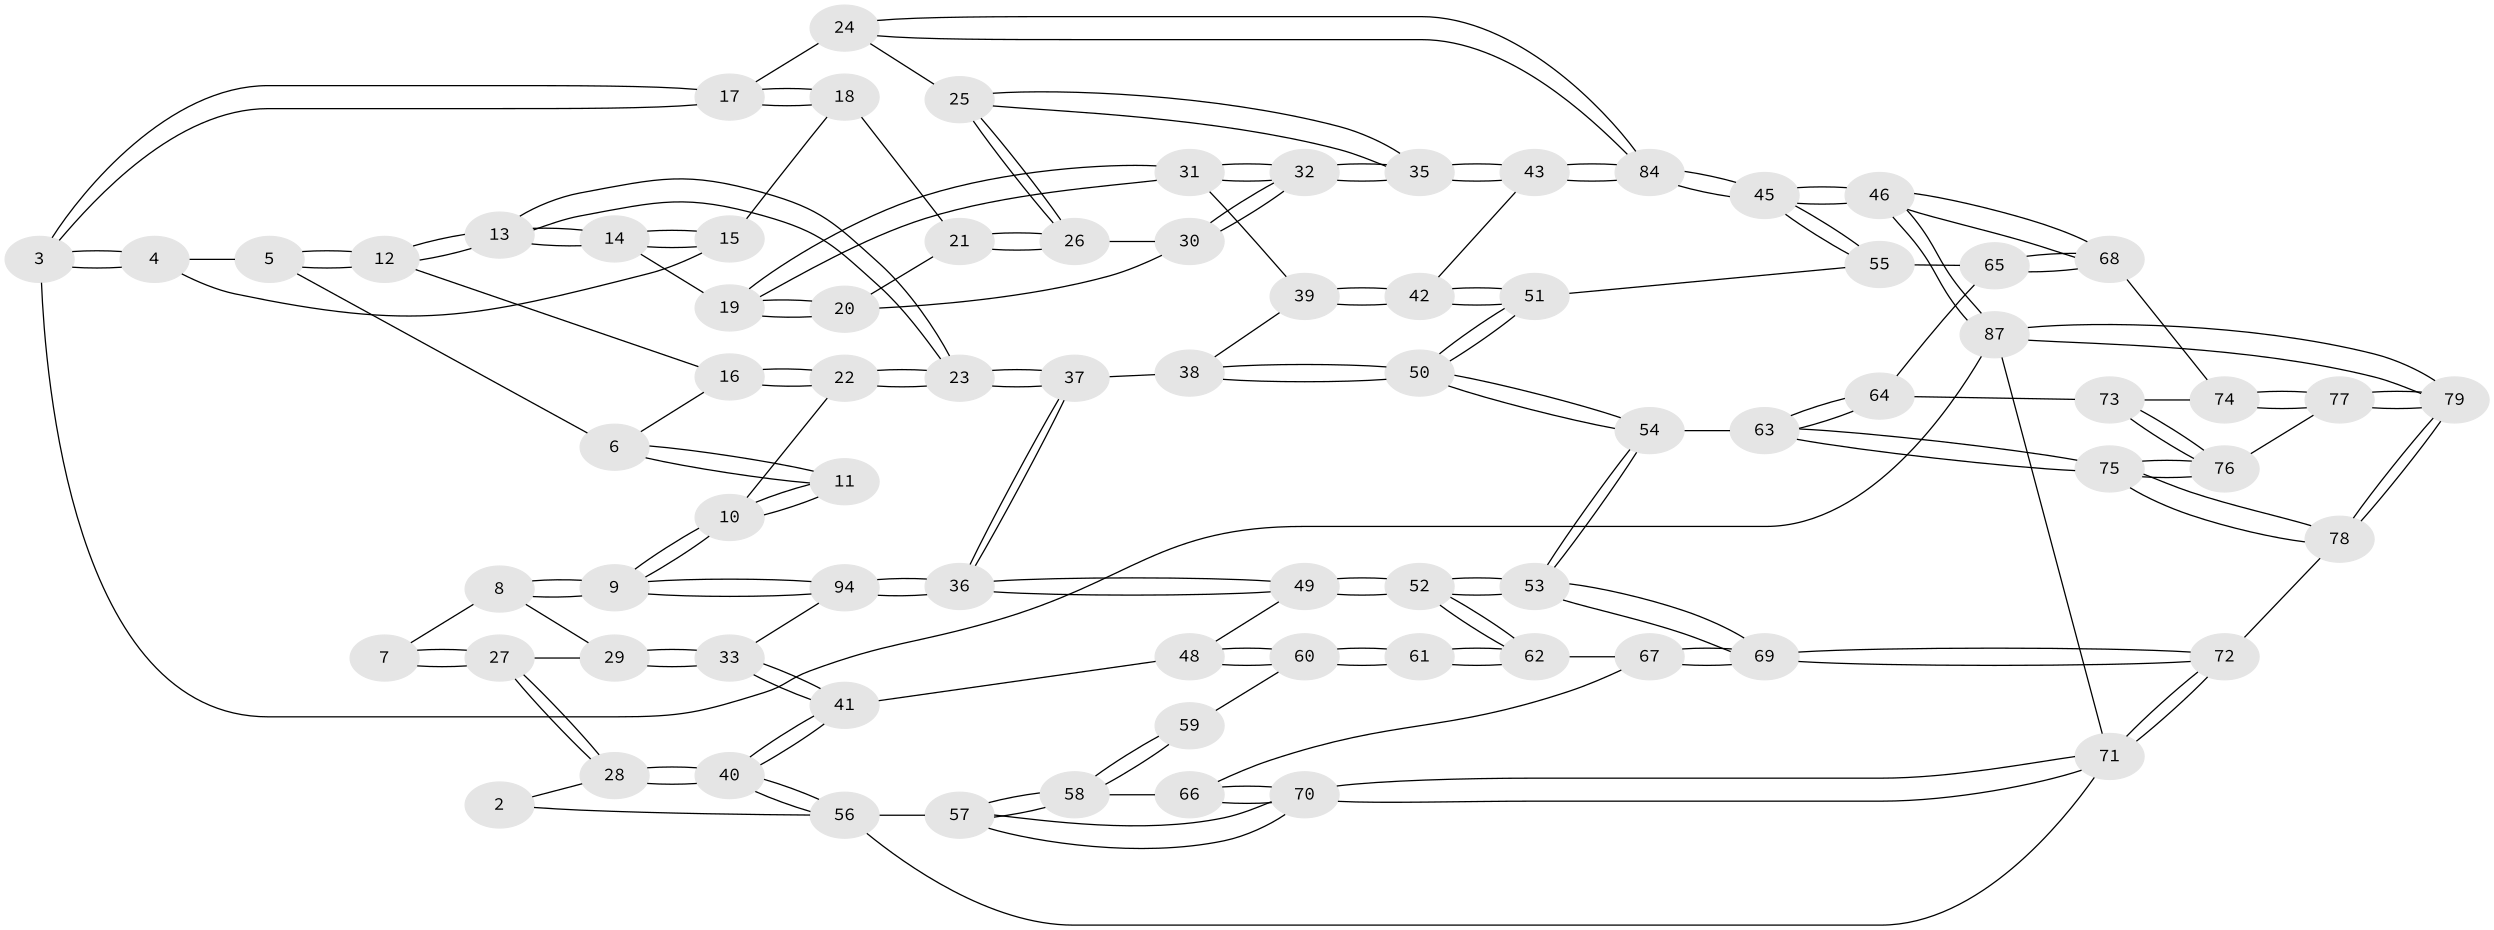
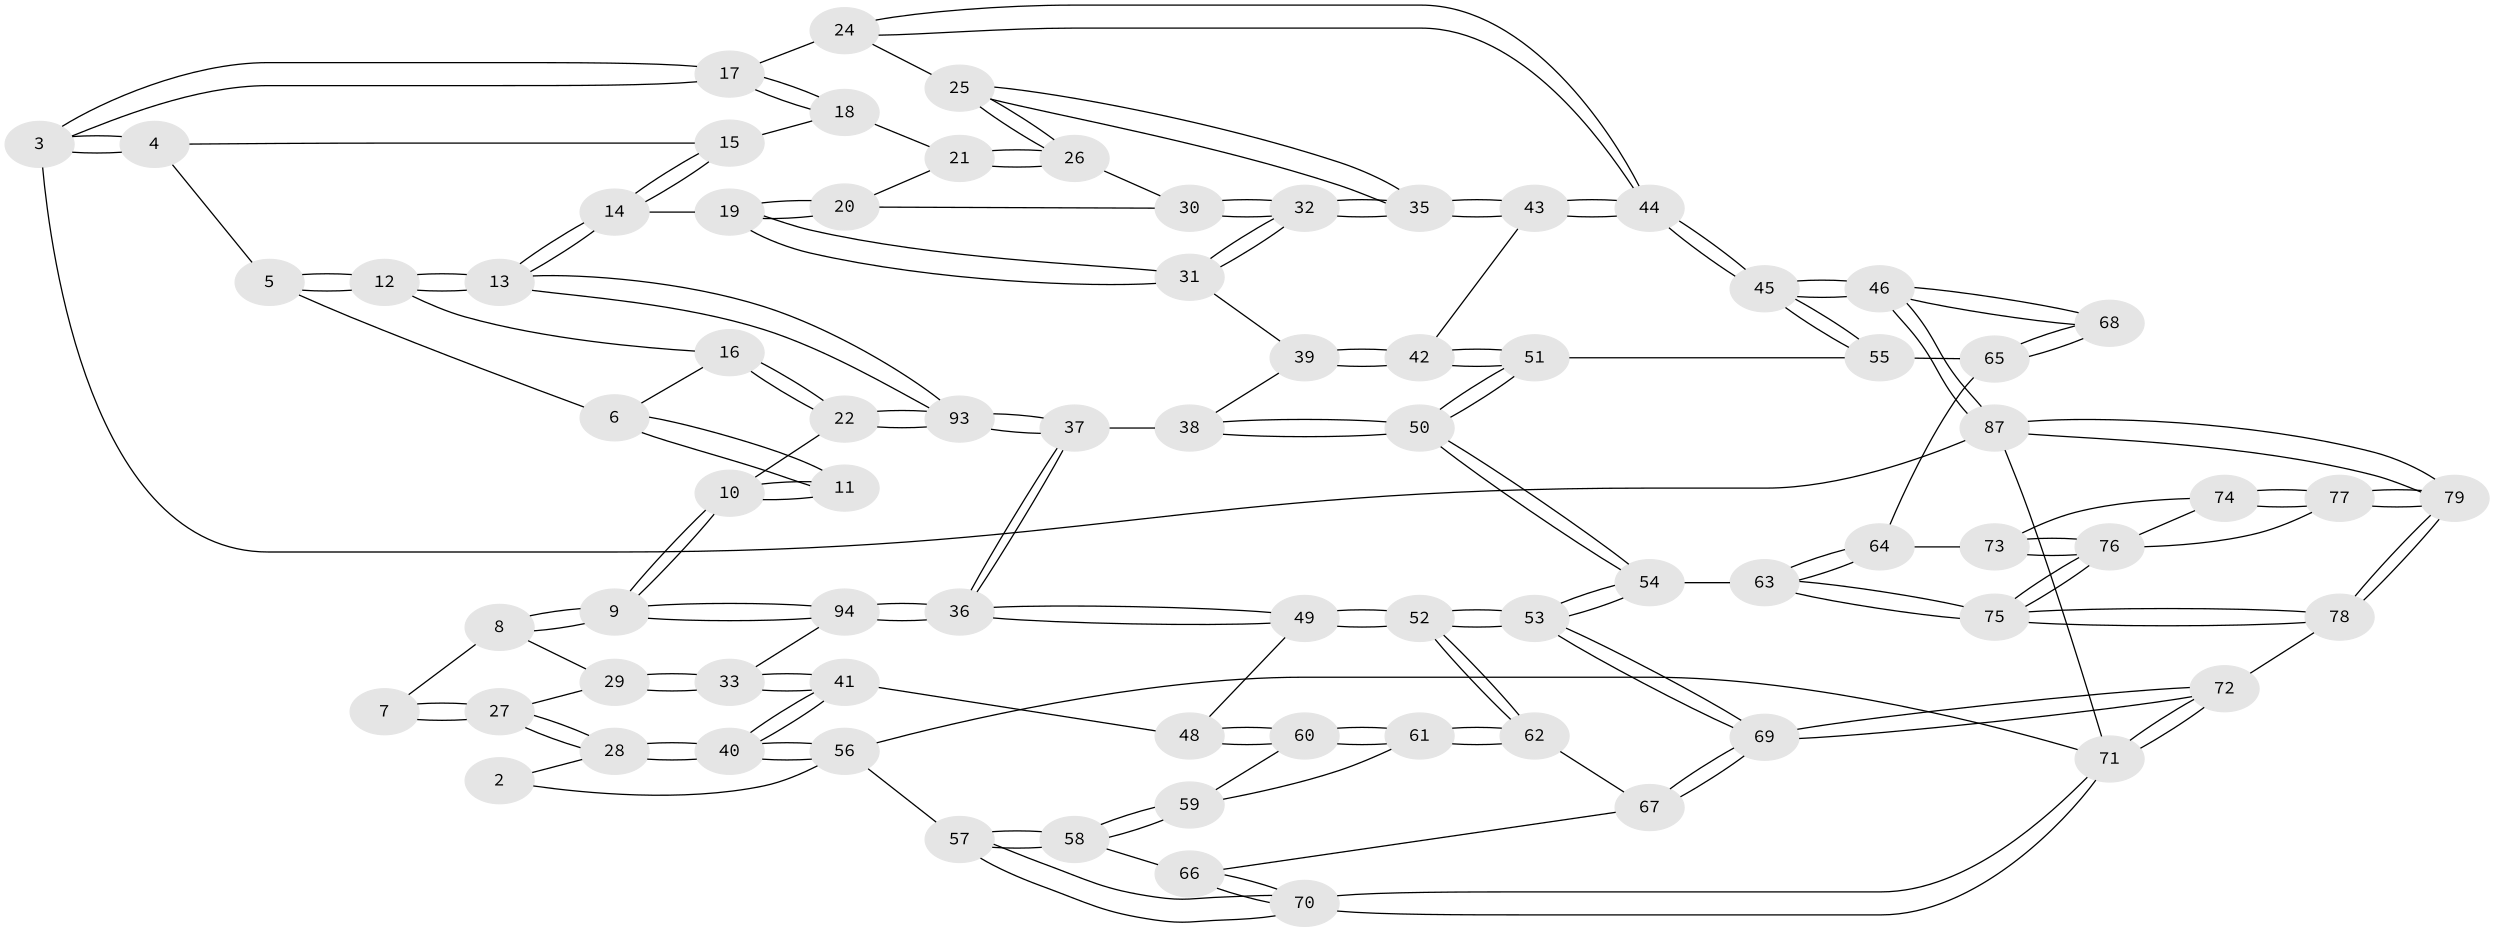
node "84": label "84" -> "44"
edge "68" -- "74": now "76" -- "74"
node "23": label "23" -> "93"
edge "61" -- "59": added
